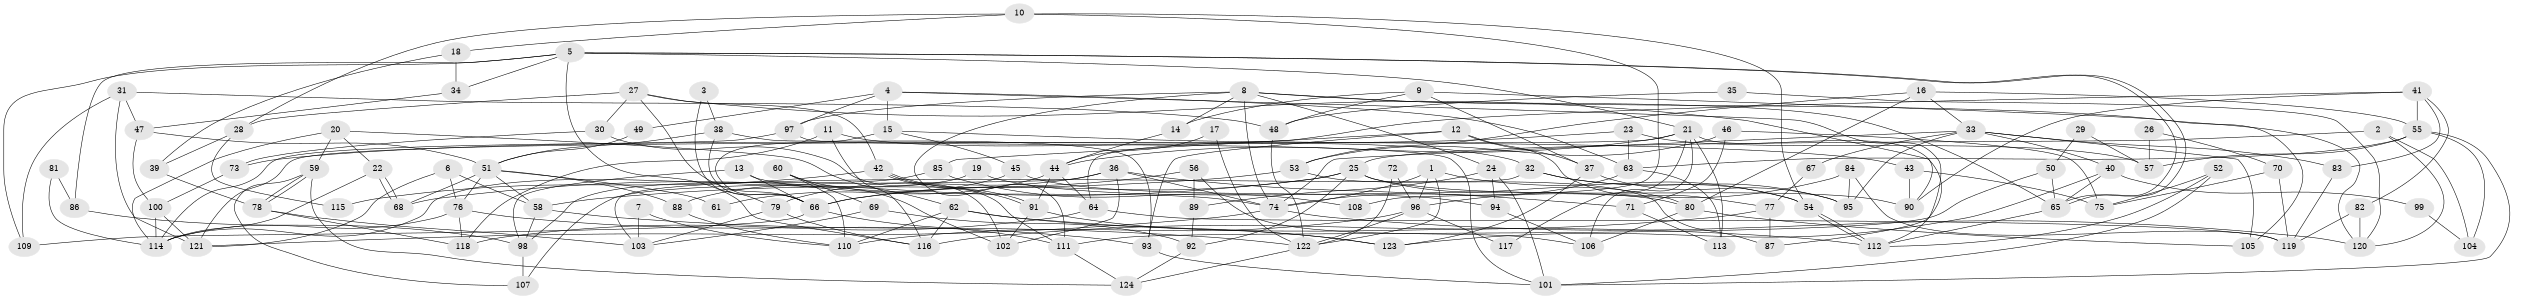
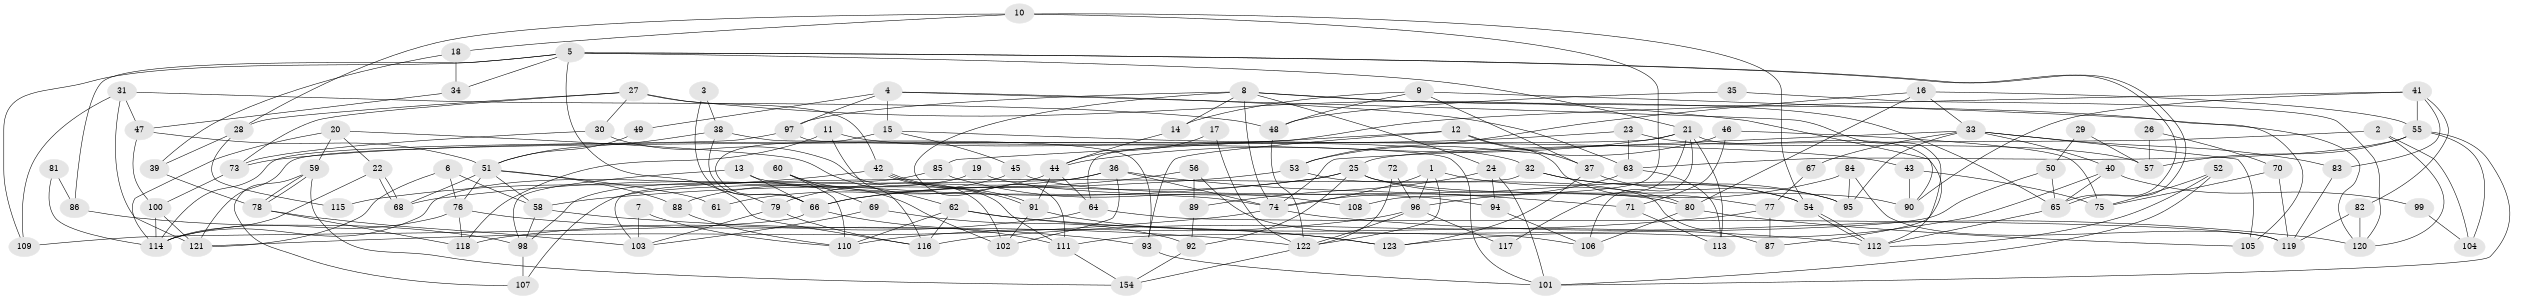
edge "27" -- "66": now "27" -- "73"
node "124": label "124" -> "154"
